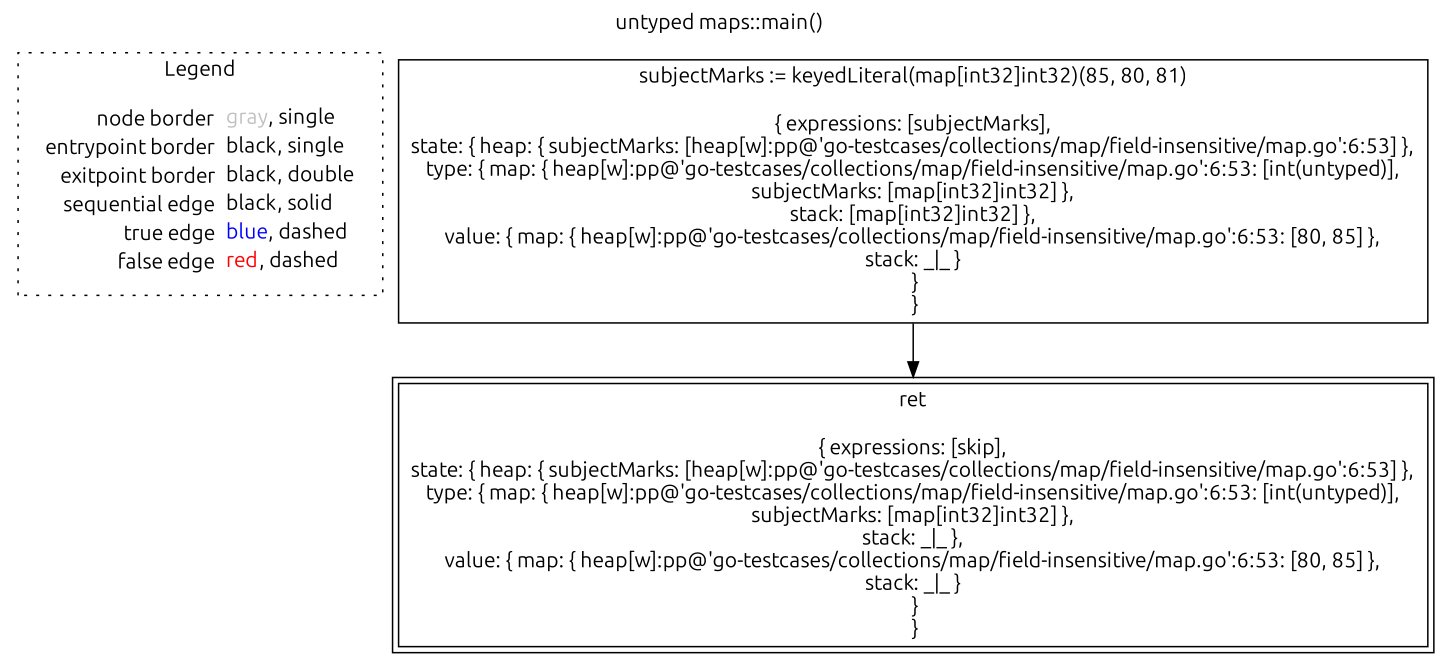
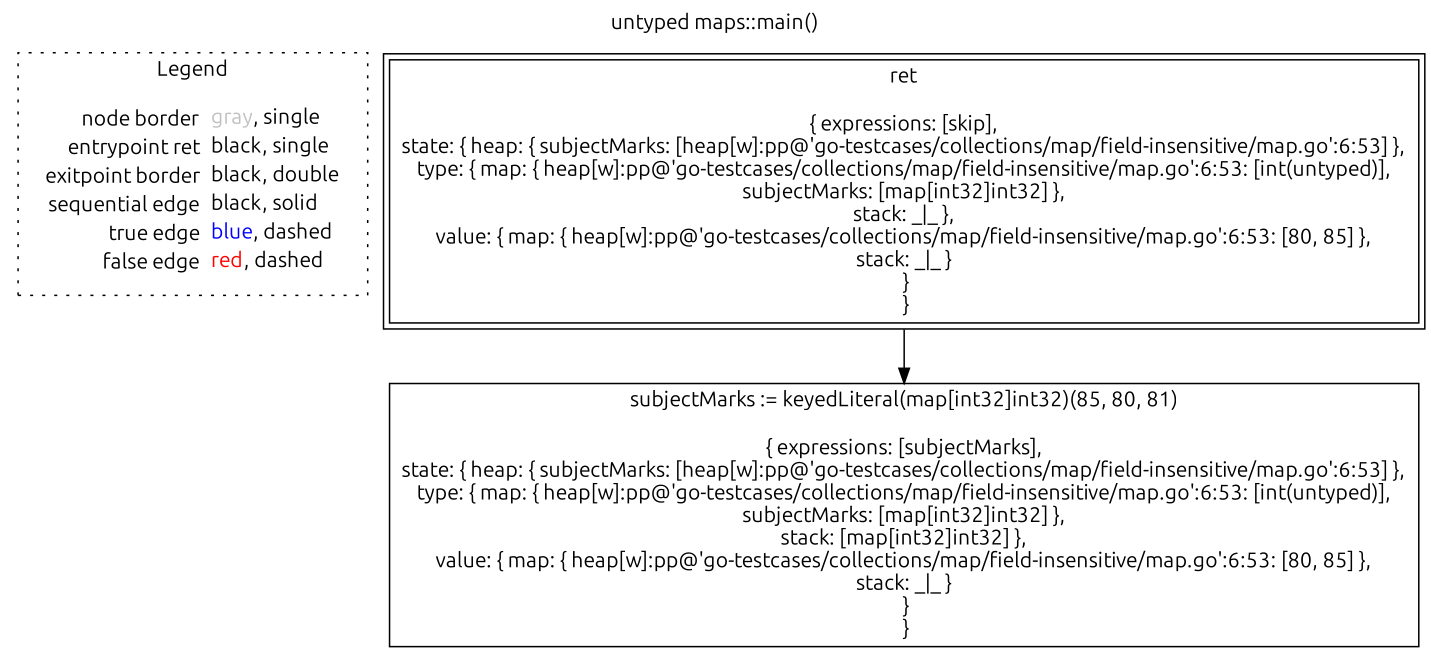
node "node border": text "entrypoint border" -> "entrypoint ret"
edge "subjectMarks := keyedLiteral(map[int32]int32)(85, 80, 81)" -> "ret": reversed
